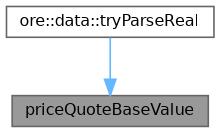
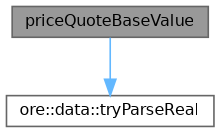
edge "ore::data::tryParseReal" -> "priceQuoteBaseValue": reversed
